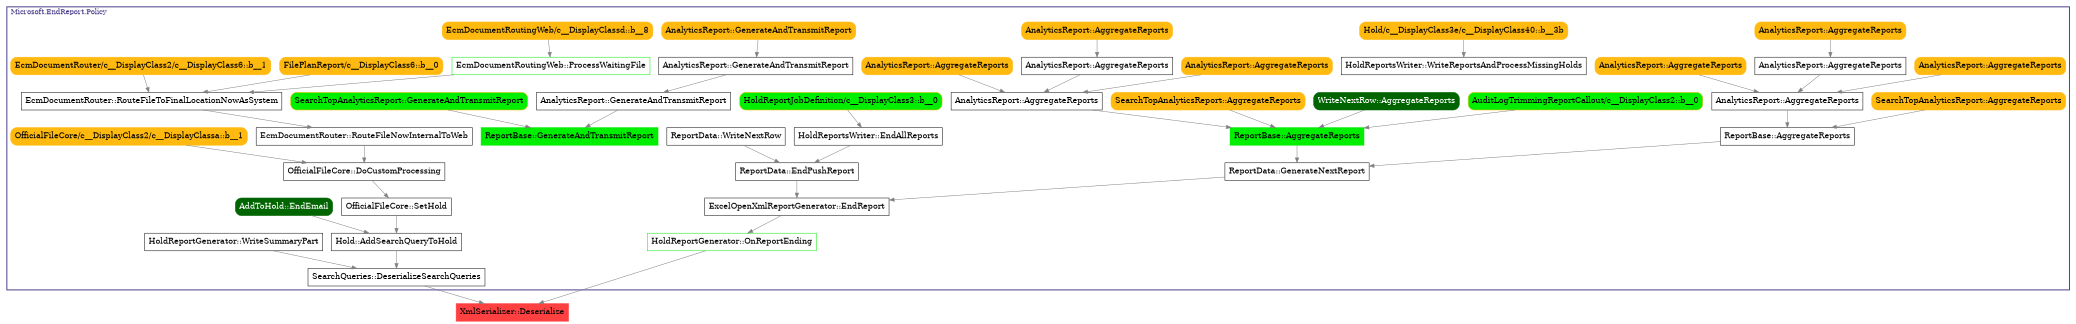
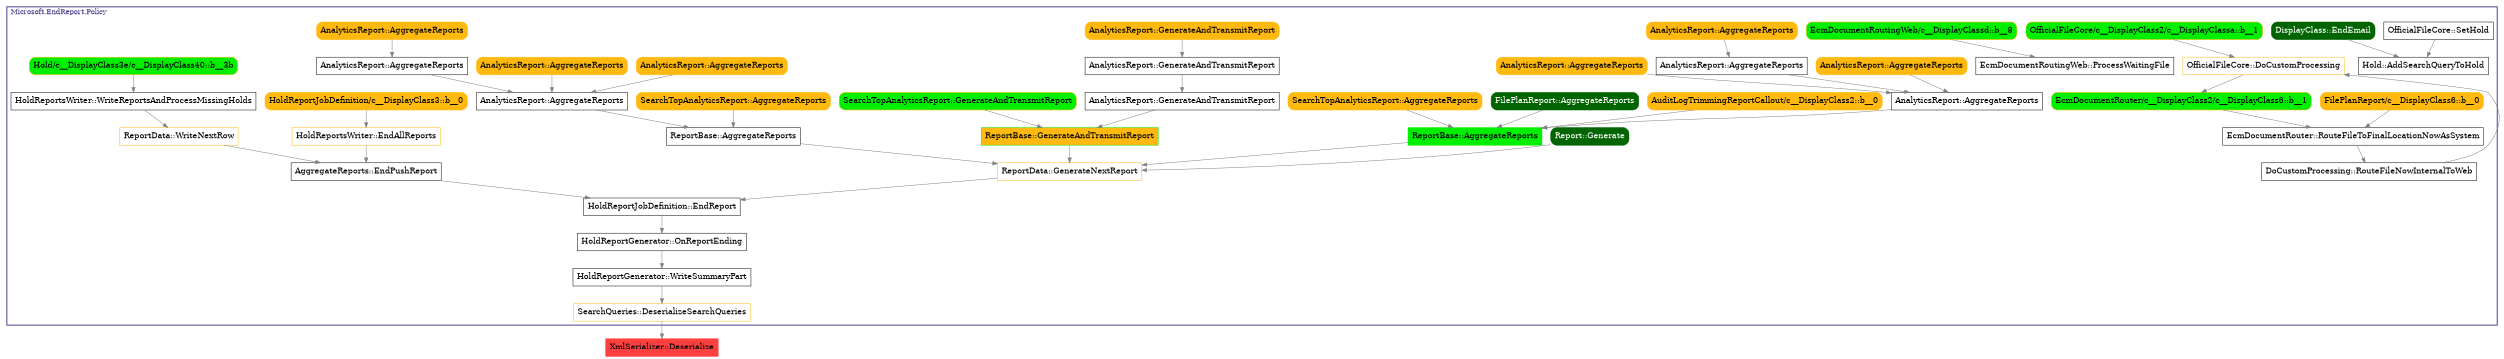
node "EcmDocumentRoutingWeb/c__DisplayClassd::b__8": fillcolor darkgoldenrod1 -> green2
node "Hold/c__DisplayClass3e/c__DisplayClass40::b__3b": fillcolor darkgoldenrod1 -> green2
node "EcmDocumentRouter/c__DisplayClass2/c__DisplayClass6::b__1": fillcolor darkgoldenrod1 -> green2
node "EcmDocumentRoutingWeb::ProcessWaitingFile": color green2 -> black
edge "EcmDocumentRoutingWeb::ProcessWaitingFile" -> "EcmDocumentRouter::RouteFileToFinalLocationNowAsSystem": removed
node "HoldReportJobDefinition/c__DisplayClass3::b__0": fillcolor green2 -> darkgoldenrod1
node "WriteNextRow::AggregateReports": label "WriteNextRow::AggregateReports" -> "FilePlanReport::AggregateReports"
node "AuditLogTrimmingReportCallout/c__DisplayClass2::b__0": fillcolor green2 -> darkgoldenrod1
edge "HoldReportsWriter::WriteReportsAndProcessMissingHolds" -> "ReportData::WriteNextRow": added
node "OfficialFileCore/c__DisplayClass2/c__DisplayClassa::b__1": fillcolor darkgoldenrod1 -> green2
node "EcmDocumentRouter::RouteFileNowInternalToWeb": label "EcmDocumentRouter::RouteFileNowInternalToWeb" -> "DoCustomProcessing::RouteFileNowInternalToWeb"
node "ReportBase::GenerateAndTransmitReport": fillcolor green2 -> darkgoldenrod1
node "ReportData::WriteNextRow": color black -> darkgoldenrod1
node "HoldReportsWriter::EndAllReports": color black -> darkgoldenrod1
node "Report::Generate": added
edge "ReportBase::GenerateAndTransmitReport" -> "ReportData::GenerateNextReport": added
node "OfficialFileCore::DoCustomProcessing": color black -> darkgoldenrod1
node "ReportData::EndPushReport": label "ReportData::EndPushReport" -> "AggregateReports::EndPushReport"
node "ReportData::GenerateNextReport": color black -> darkgoldenrod1
edge "OfficialFileCore::DoCustomProcessing" -> "OfficialFileCore::SetHold": now "OfficialFileCore::DoCustomProcessing" -> "EcmDocumentRouter/c__DisplayClass2/c__DisplayClass6::b__1"
node "AddToHold::EndEmail": label "AddToHold::EndEmail" -> "DisplayClass::EndEmail"
node "ExcelOpenXmlReportGenerator::EndReport": label "ExcelOpenXmlReportGenerator::EndReport" -> "HoldReportJobDefinition::EndReport"
node "HoldReportGenerator::OnReportEnding": color green2 -> black
edge "Hold::AddSearchQueryToHold" -> "SearchQueries::DeserializeSearchQueries": removed
edge "HoldReportGenerator::OnReportEnding" -> "XmlSerializer::Deserialize": now "HoldReportGenerator::OnReportEnding" -> "HoldReportGenerator::WriteSummaryPart"
node "SearchQueries::DeserializeSearchQueries": color black -> darkgoldenrod1
